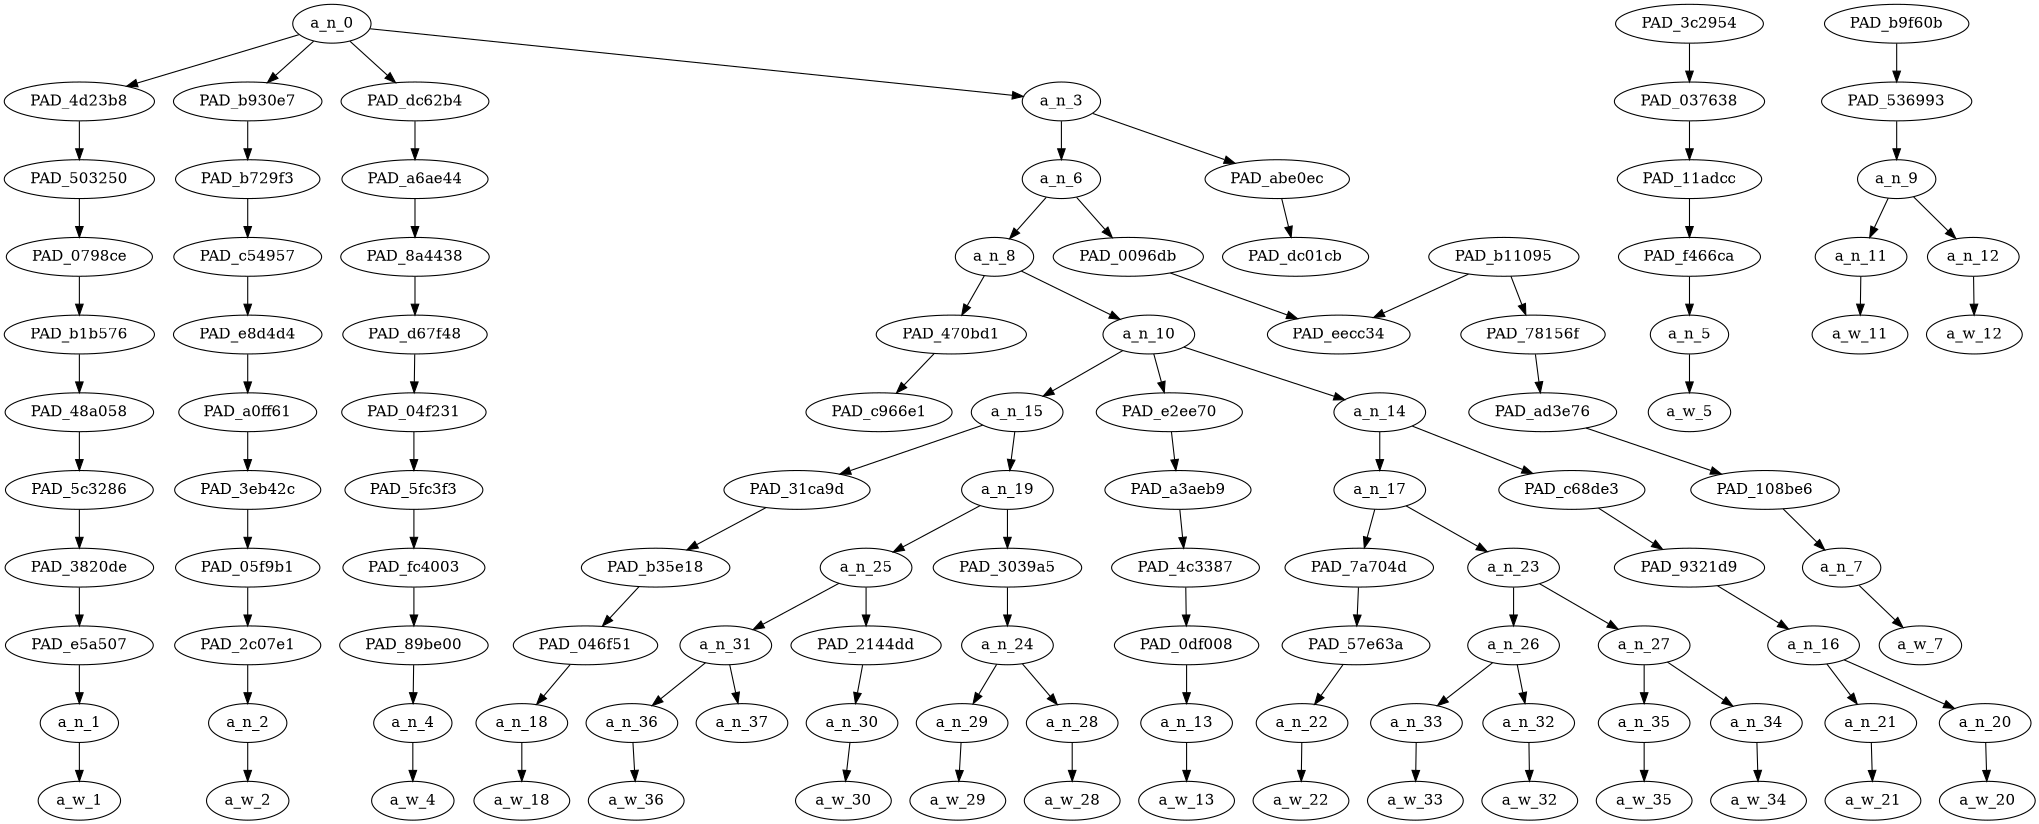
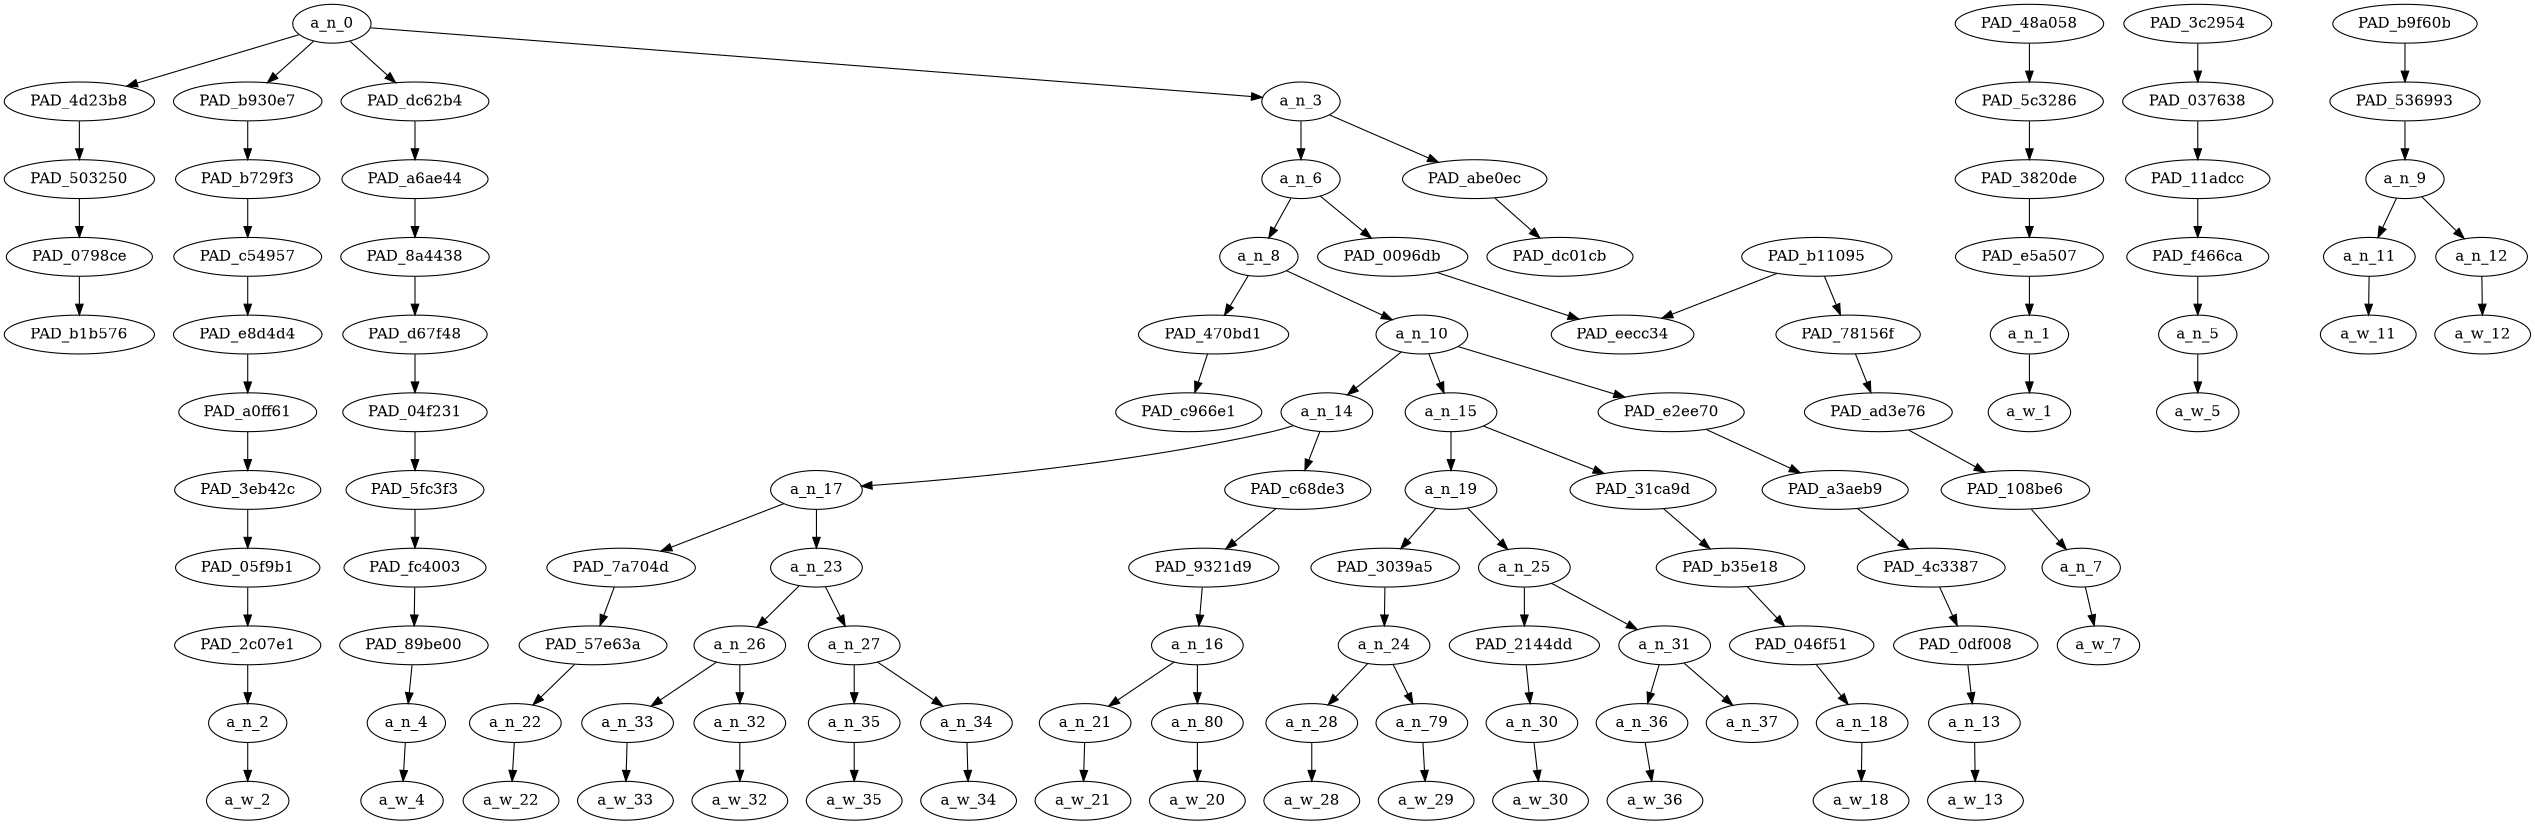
edge "PAD_b1b576" -> "PAD_48a058": removed
node "a_n_29": label "a_n_29" -> "a_n_79"
node "a_n_20": label "a_n_20" -> "a_n_80"
